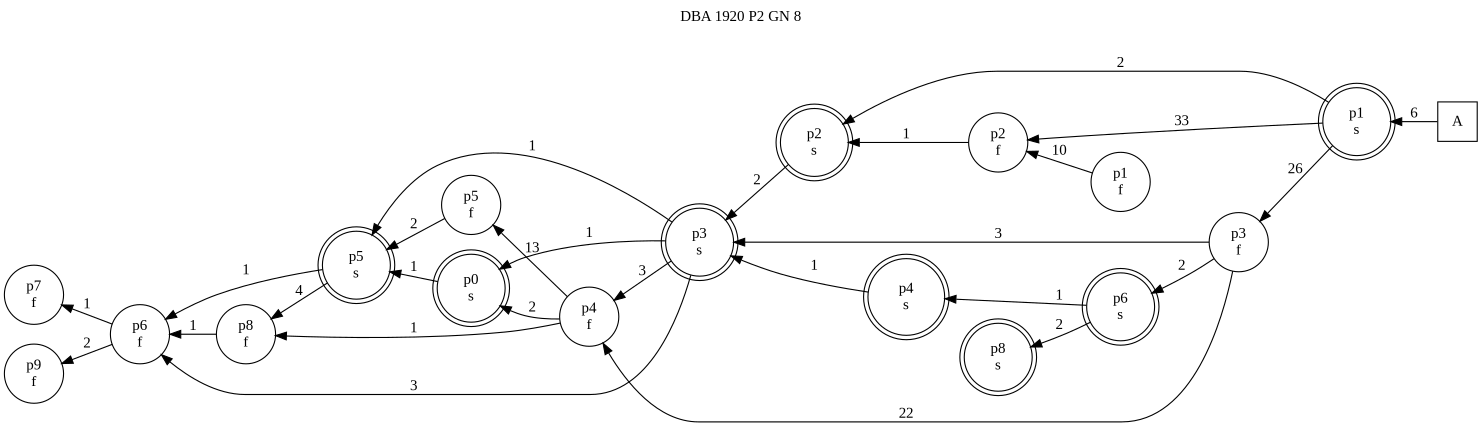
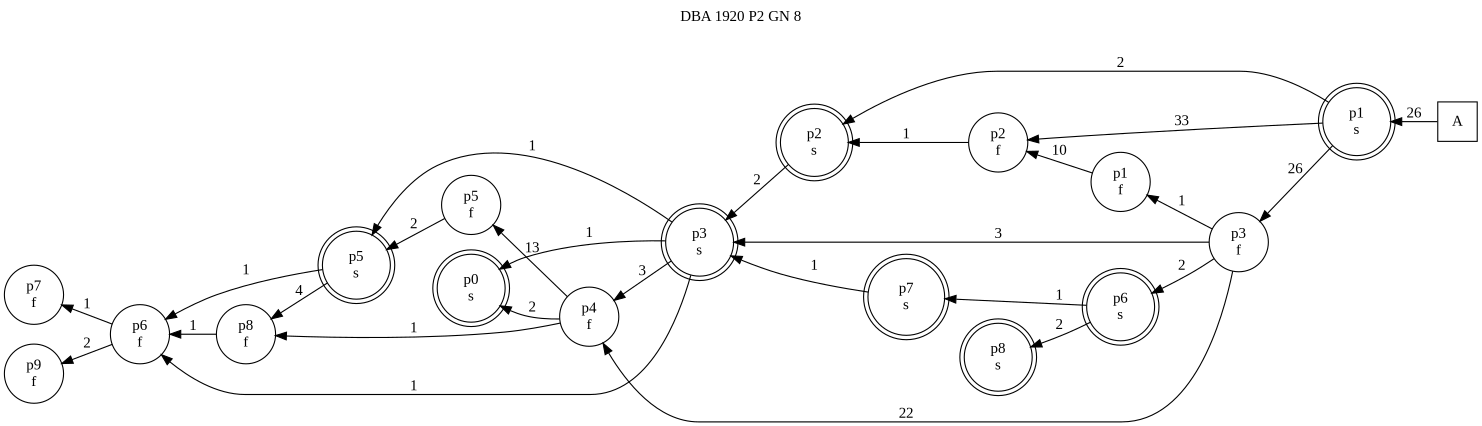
edge "A" -> "p1 s": label "6" -> "26"
edge "p3 f" -> "p1 f": added, label "1"
edge "p0 s" -> "p5 s": removed, label "1"
node "p4 s": label "p4 s" -> "p7 s"
edge "p3 s" -> "p6 f": label "3" -> "1"
